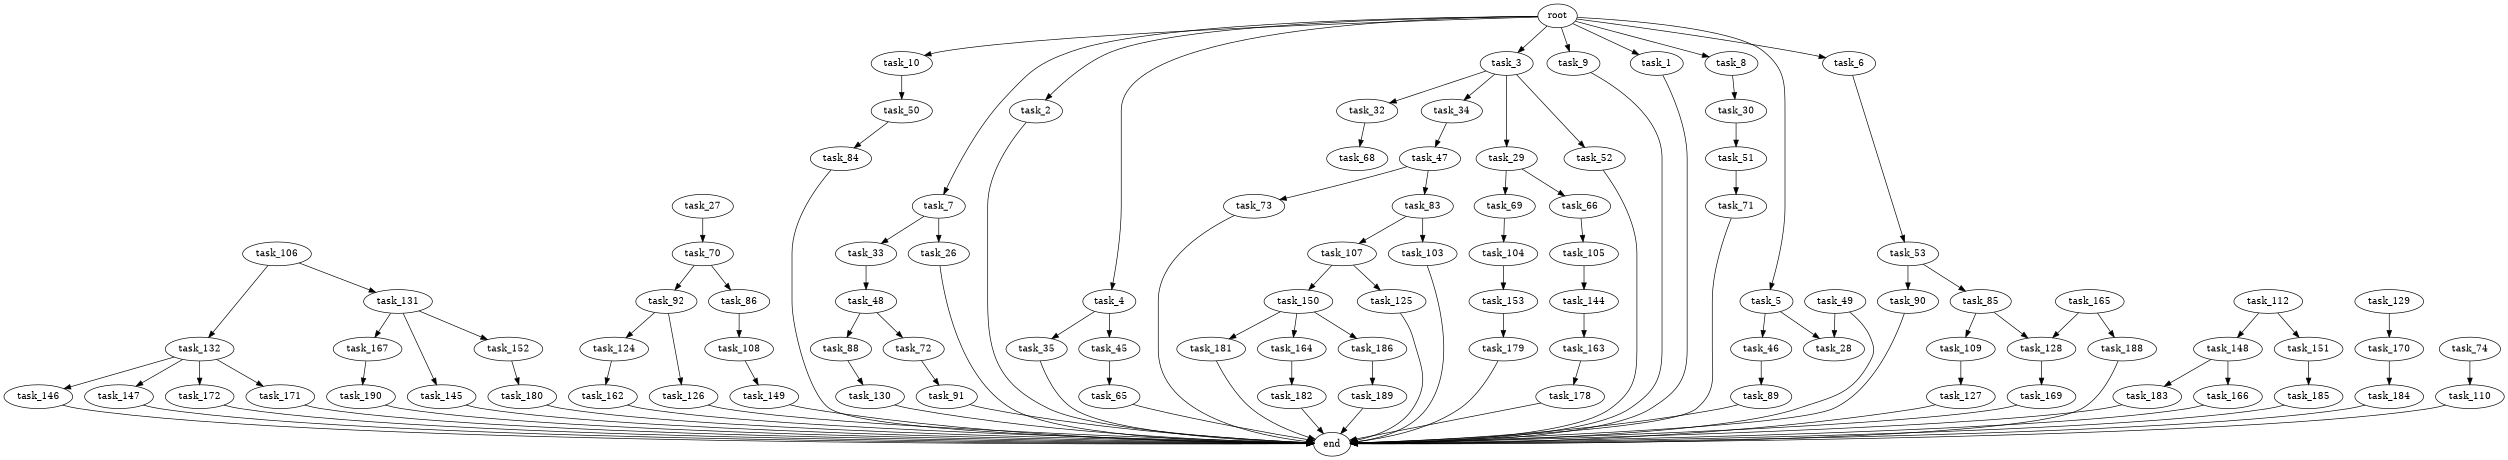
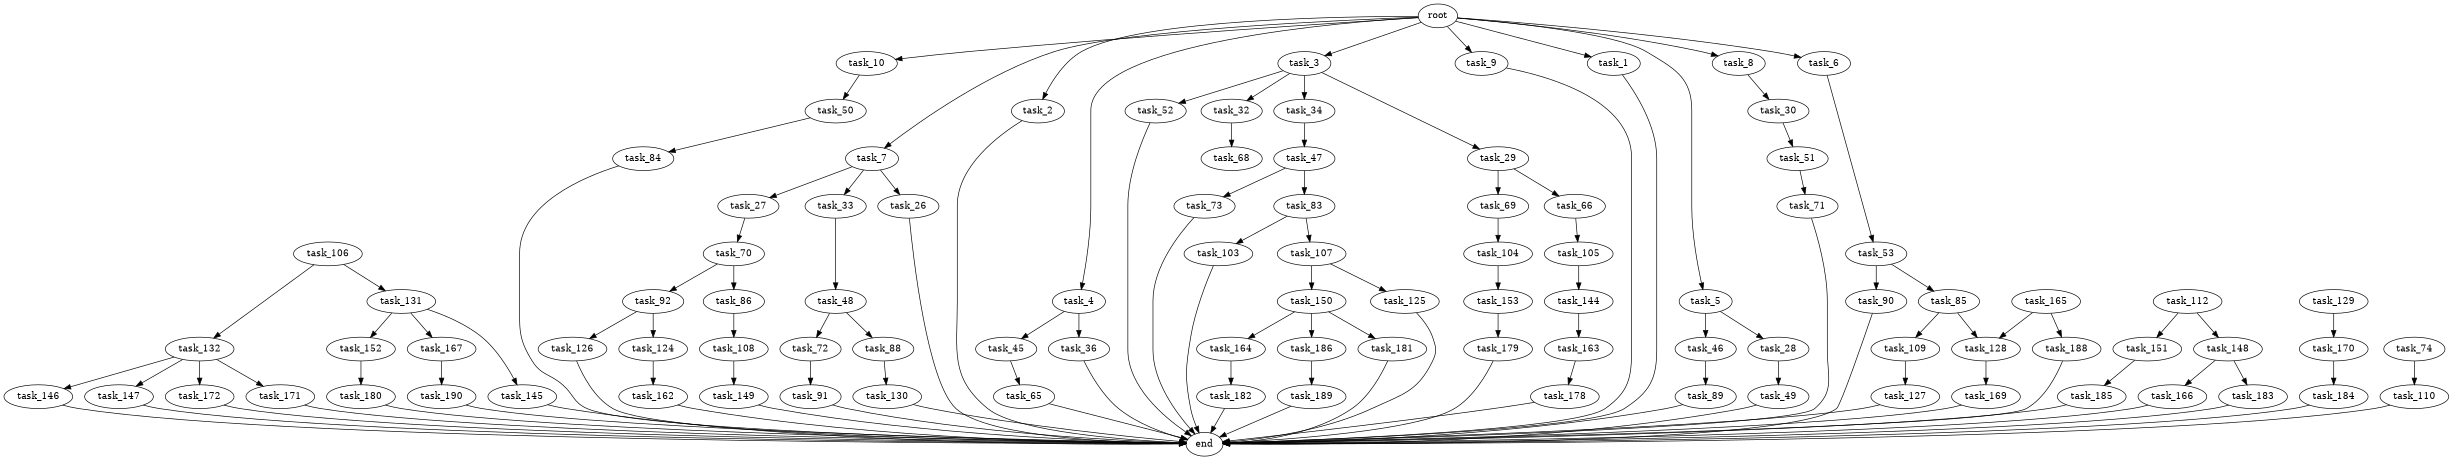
edge "task_7" -> "task_27": added
edge "task_49" -> "task_28": reversed
node "task_35": label "task_35" -> "task_36"
